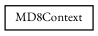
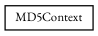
node "MD8Context": label "MD8Context" -> "MD5Context"
